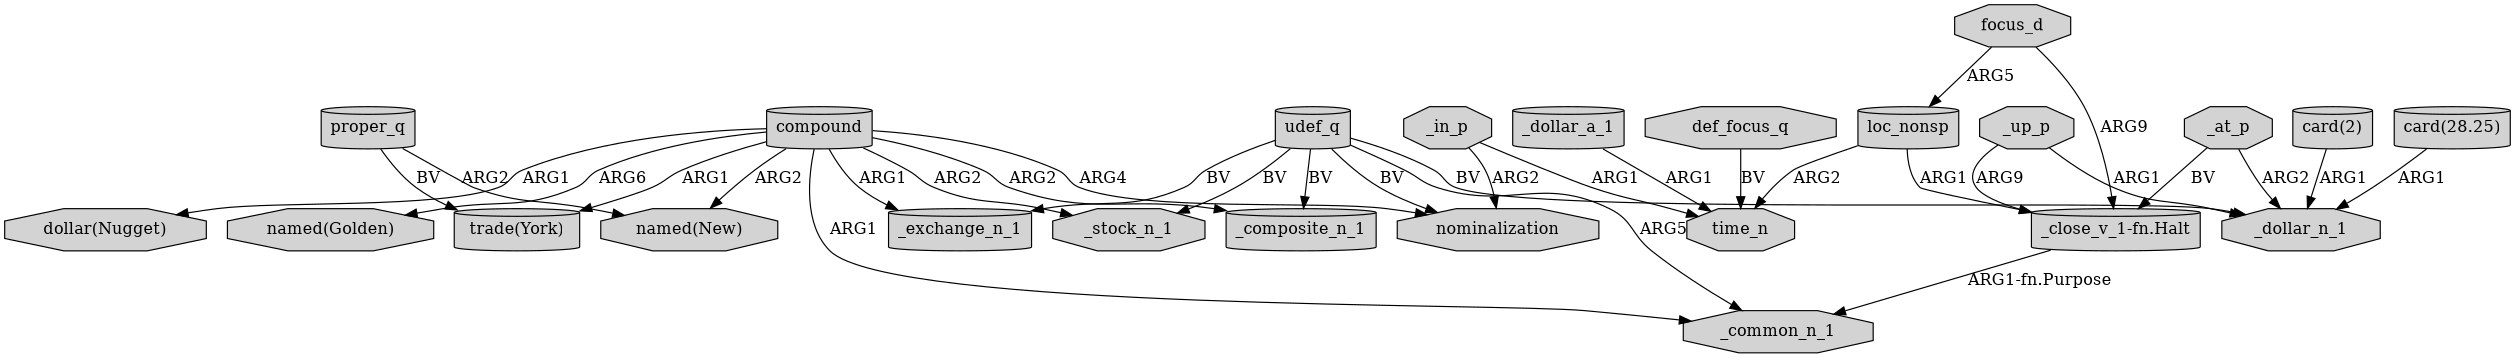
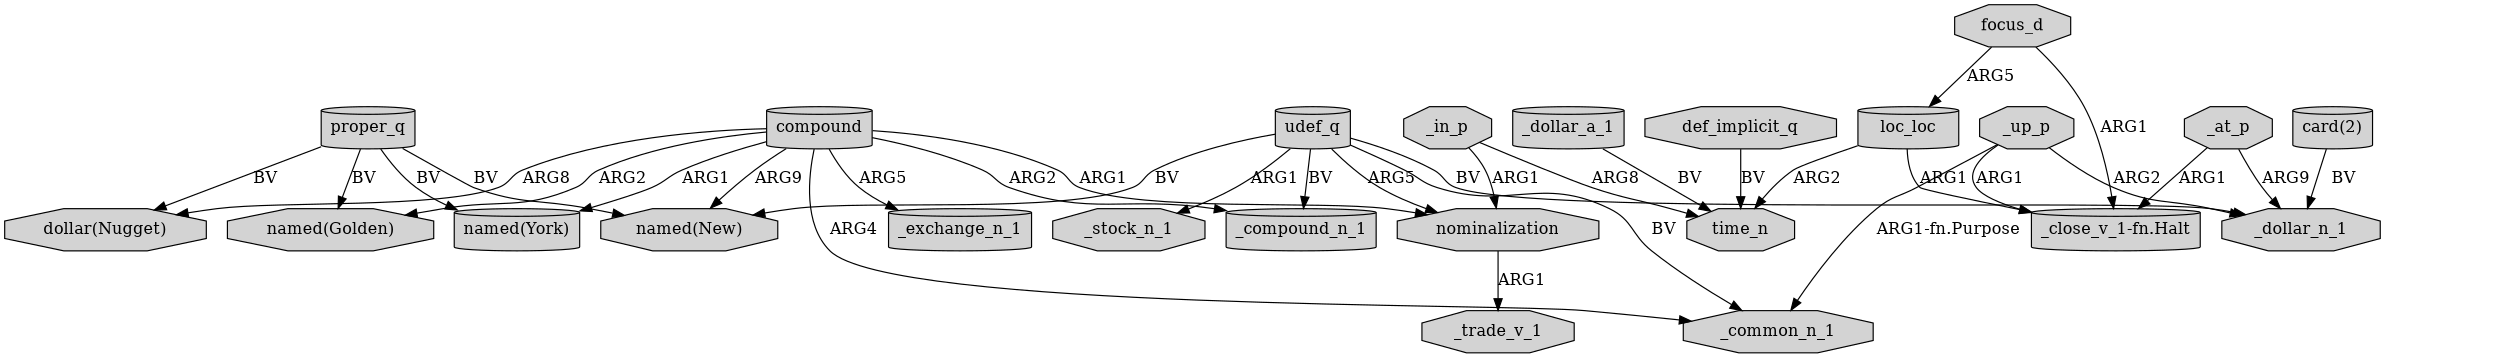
node "def_focus_q": label "def_focus_q" -> "def_implicit_q"
node "loc_nonsp": label "loc_nonsp" -> "loc_loc"
edge "focus_d" -> "_close_v_1-fn.Halt": label "ARG9" -> "ARG1"
node "card(28.25)": removed
edge "proper_q" -> "named(Golden)": added, label "BV"
edge "proper_q" -> "dollar(Nugget)": added, label "BV"
edge "proper_q" -> "named(New)": label "ARG2" -> "BV"
edge "compound" -> "dollar(Nugget)": label "ARG1" -> "ARG8"
edge "compound" -> "named(Golden)": label "ARG6" -> "ARG2"
edge "compound" -> "named(New)": label "ARG2" -> "ARG9"
edge "compound" -> "_exchange_n_1": label "ARG1" -> "ARG5"
edge "compound" -> "nominalization": label "ARG4" -> "ARG1"
edge "udef_q" -> "_stock_n_1": label "BV" -> "ARG1"
edge "udef_q" -> "nominalization": label "BV" -> "ARG5"
edge "_in_p" -> "nominalization": label "ARG2" -> "ARG1"
edge "_in_p" -> "time_n": label "ARG1" -> "ARG8"
edge "_dollar_a_1" -> "time_n": label "ARG1" -> "BV"
edge "_up_p" -> "_close_v_1-fn.Halt": label "ARG9" -> "ARG1"
edge "_up_p" -> "_dollar_n_1": label "ARG1" -> "ARG2"
edge "_at_p" -> "_close_v_1-fn.Halt": label "BV" -> "ARG1"
edge "_at_p" -> "_dollar_n_1": label "ARG2" -> "ARG9"
edge "card(2)" -> "_dollar_n_1": label "ARG1" -> "BV"
edge "udef_q" -> "_exchange_n_1": now "udef_q" -> "named(New)"
edge "compound" -> "_stock_n_1": removed, label "ARG2"
node "trade(York)": label "trade(York)" -> "named(York)"
edge "compound" -> "_common_n_1": label "ARG1" -> "ARG4"
node "_composite_n_1": label "_composite_n_1" -> "_compound_n_1"
edge "udef_q" -> "_common_n_1": label "ARG5" -> "BV"
edge "_close_v_1-fn.Halt" -> "_common_n_1": now "_up_p" -> "_common_n_1"
node "_trade_v_1": added
